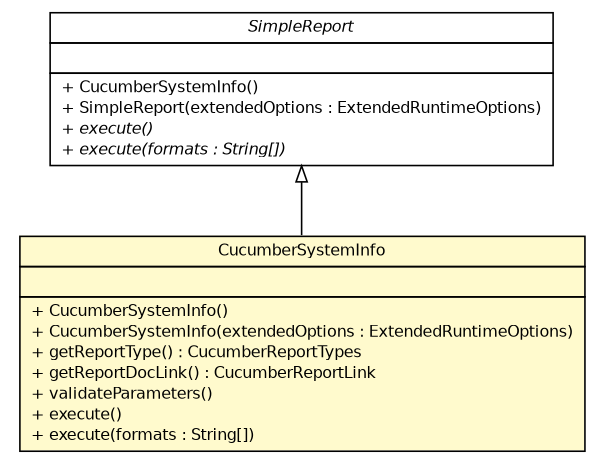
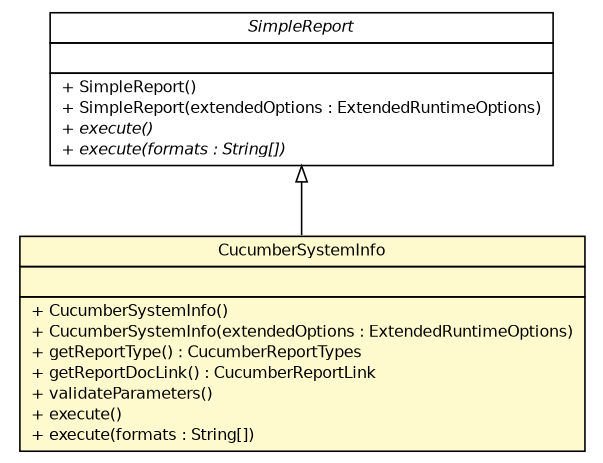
node "SimpleReport": text "+ CucumberSystemInfo()" -> "+ SimpleReport()"
